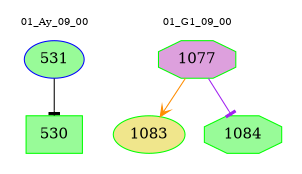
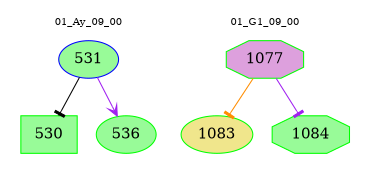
edge "1077" -> "1083": arrowhead vee -> tee
node "536": added
